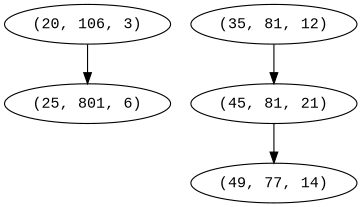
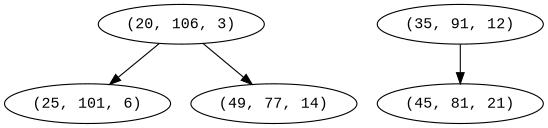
node "(35, 81, 12)": label "(35, 81, 12)" -> "(35, 91, 12)"
node "(25, 801, 6)": label "(25, 801, 6)" -> "(25, 101, 6)"
edge "(45, 81, 21)" -> "(49, 77, 14)": now "(20, 106, 3)" -> "(49, 77, 14)"
